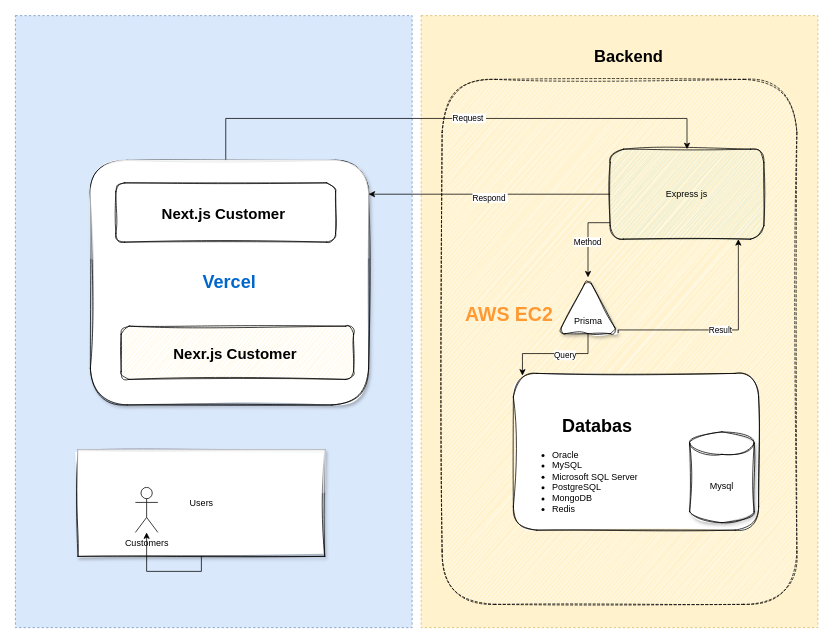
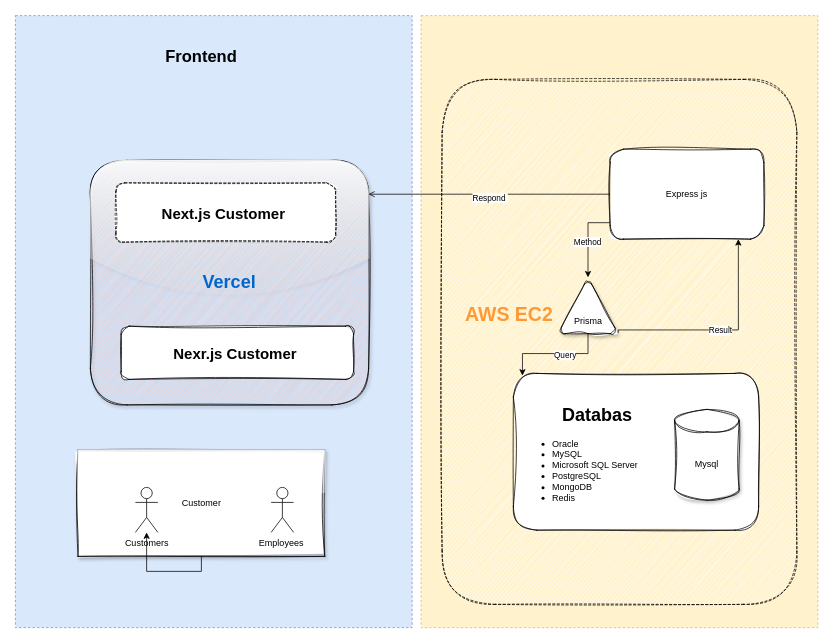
node "Frontend": added
node "Backend": removed
edge "Next.js Customer" -> "Express js": removed, label "Request"
edge "Express js" -> "Vercel": arrowhead classic -> open
node "Express js": fillcolor #d5e8d4 -> #ffffff
node "Next.js Customer": style solid -> dashed
node "Vercel": fillcolor #ffffff -> #f8cecc
node "Nexr.js Customer": fillcolor #fff2cc -> #ffffff
node "Databas Oracle MySQL Microsoft SQL Server PostgreSQL MongoDB Redis": moved (590, 464) -> (590, 453)
node "Mysql": moved (722, 477) -> (707, 455)
node "Users": label "Users" -> "Customer"
node "Employees": added
